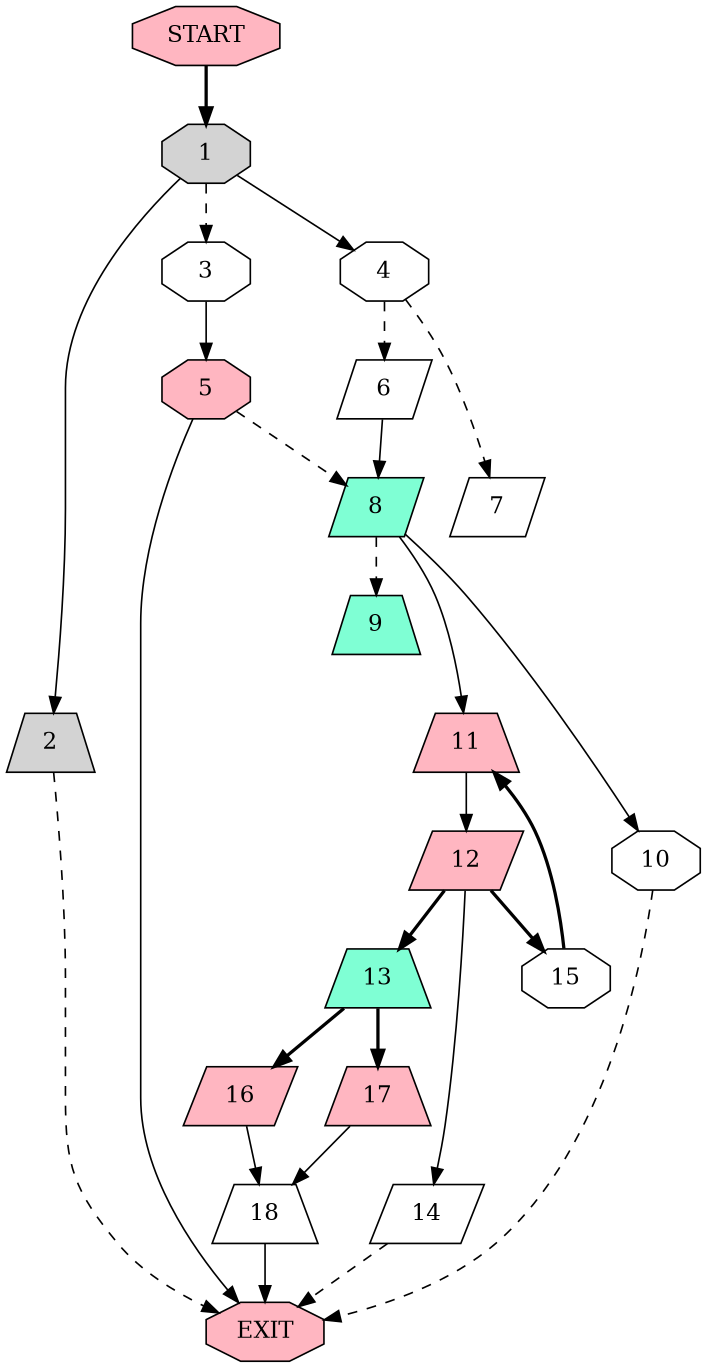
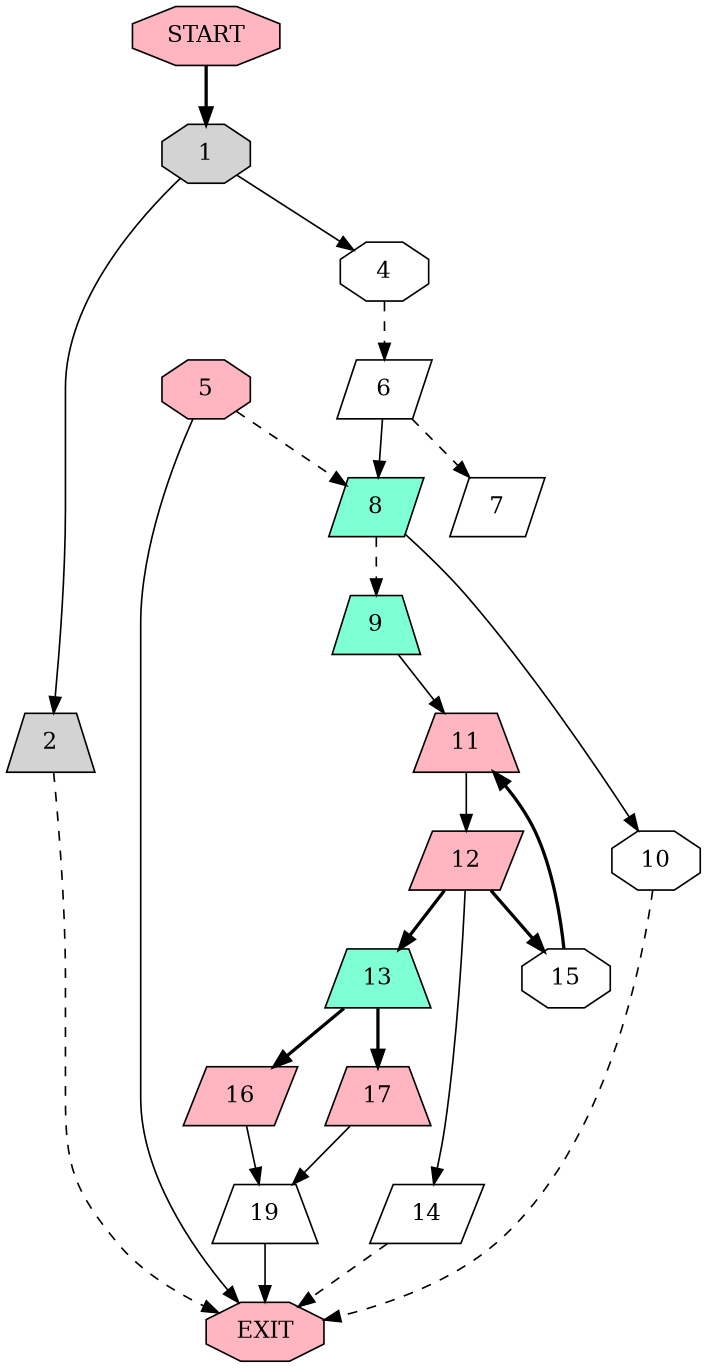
node "3": removed
edge "4" -> "7": now "6" -> "7"
edge "8" -> "11": now "9" -> "11"
node "18": label "18" -> "19"
